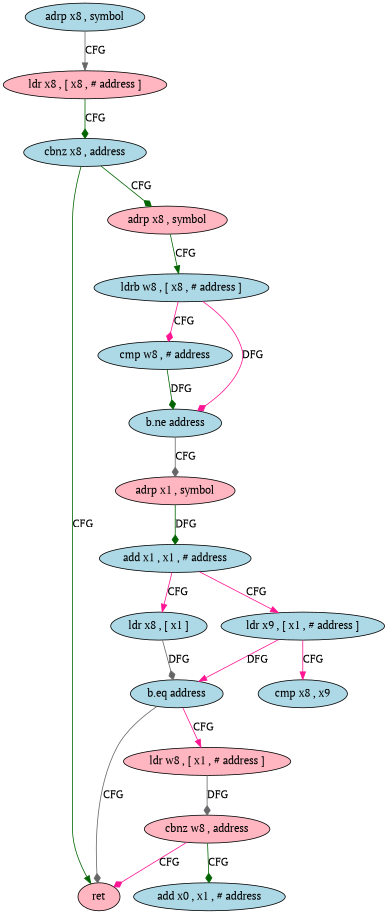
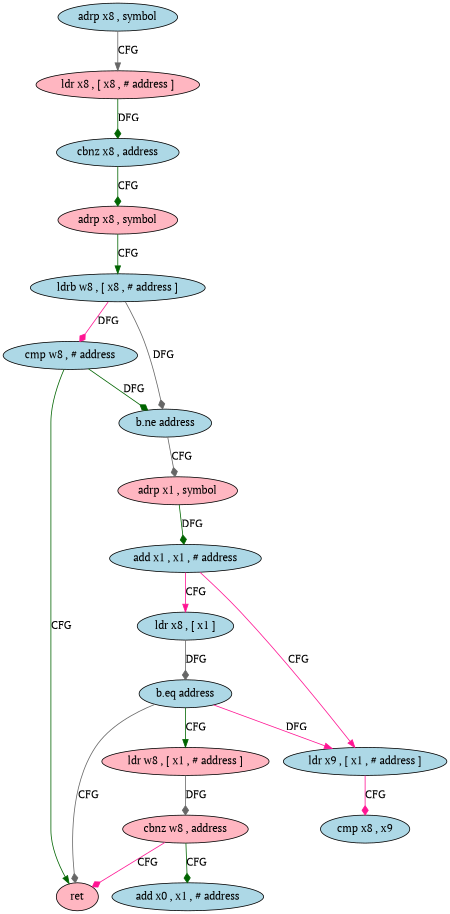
edge "ldr x8 , [ x8 , # address ]" -> "cbnz x8 , address": label "CFG" -> "DFG"
edge "ldrb w8 , [ x8 , # address ]" -> "cmp w8 , # address": label "CFG" -> "DFG"
edge "ldrb w8 , [ x8 , # address ]" -> "b.ne address": color deeppink -> gray40
edge "cbnz x8 , address" -> "ret": now "cmp w8 , # address" -> "ret"
edge "ldr x9 , [ x1 , # address ]" -> "cmp x8 , x9": arrowhead normal -> diamond
edge "ldr x9 , [ x1 , # address ]" -> "b.eq address": reversed
edge "b.eq address" -> "ldr w8 , [ x1 , # address ]": color deeppink -> darkgreen
